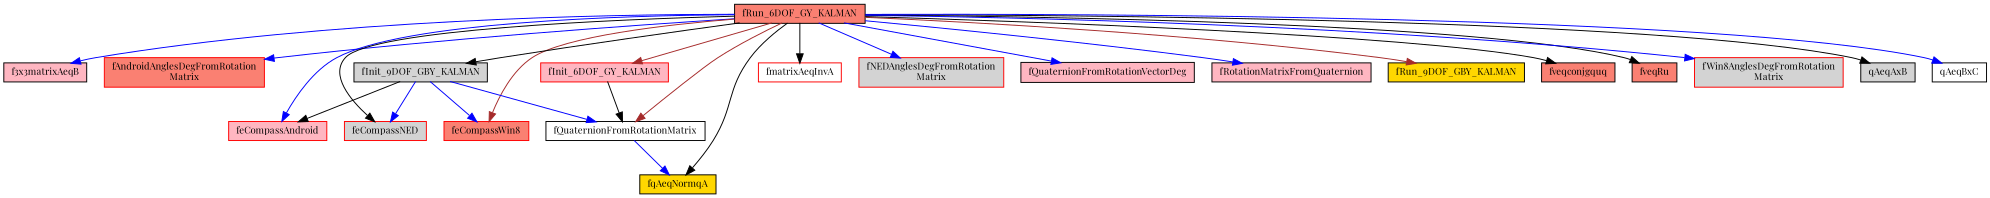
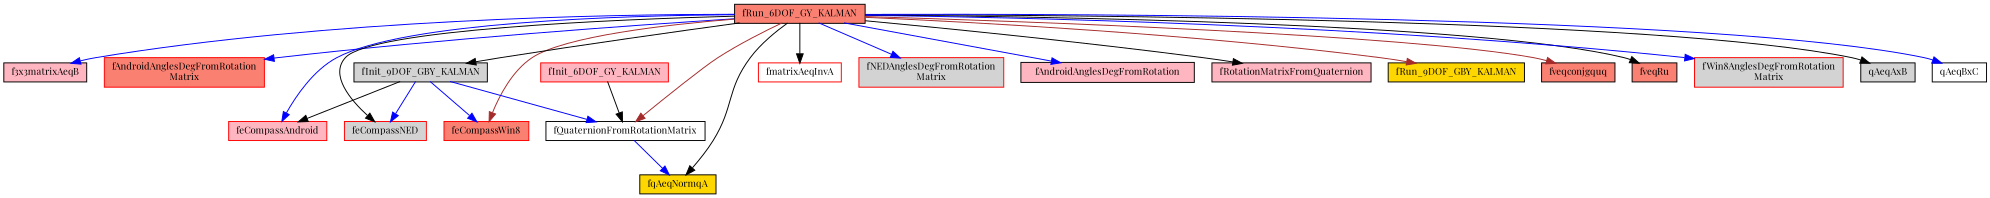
edge "fRun_6DOF_GY_KALMAN" -> "fveqconjgquq": color black -> brown
edge "fRun_6DOF_GY_KALMAN" -> "fRotationMatrixFromQuaternion": color blue -> black
edge "fRun_6DOF_GY_KALMAN" -> "fInit_6DOF_GY_KALMAN": removed
node "fQuaternionFromRotationVectorDeg": label "fQuaternionFromRotationVectorDeg" -> "fAndroidAnglesDegFromRotation"
